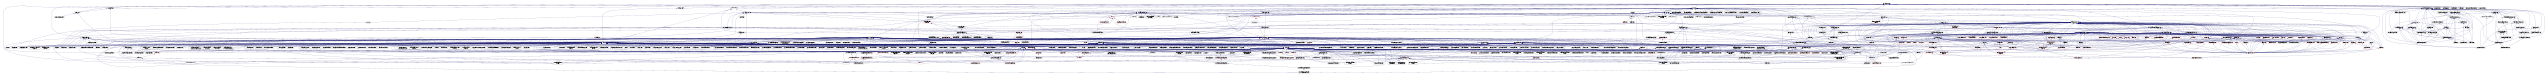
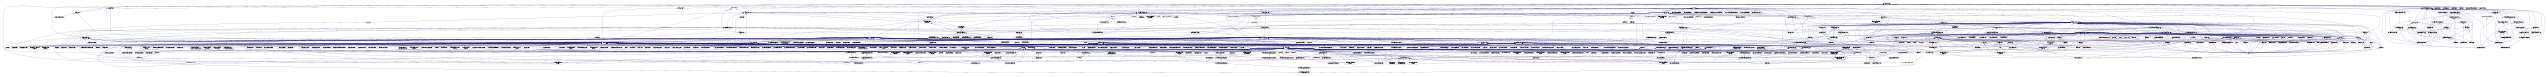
node "primary_namespace_server.cpp": label "primary_namespace_server.cpp" -> "primary_namespace_construct.cpp"
